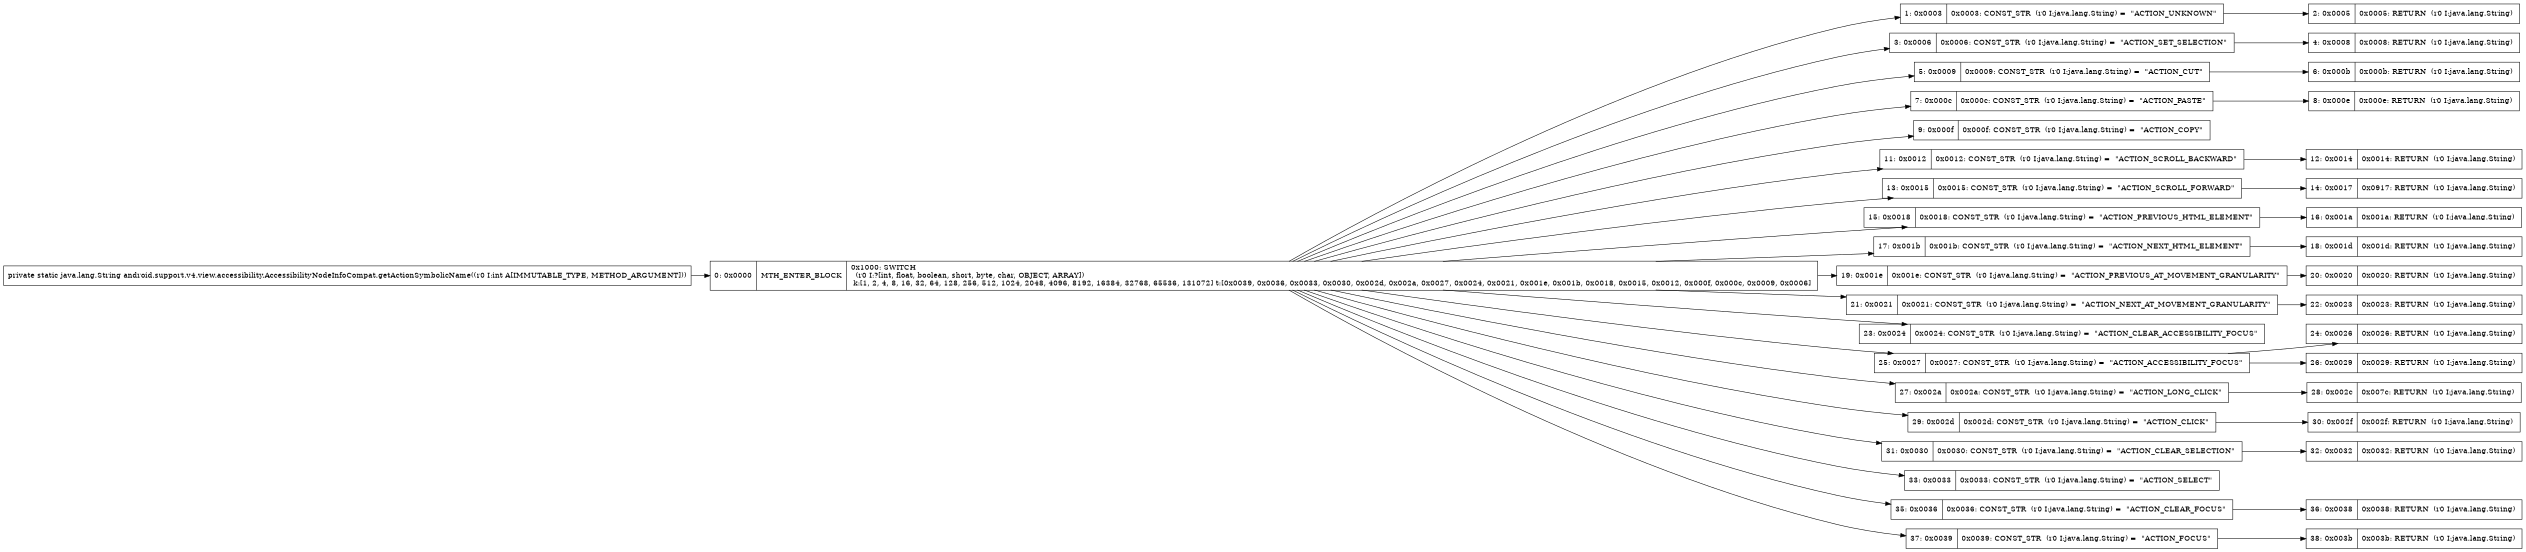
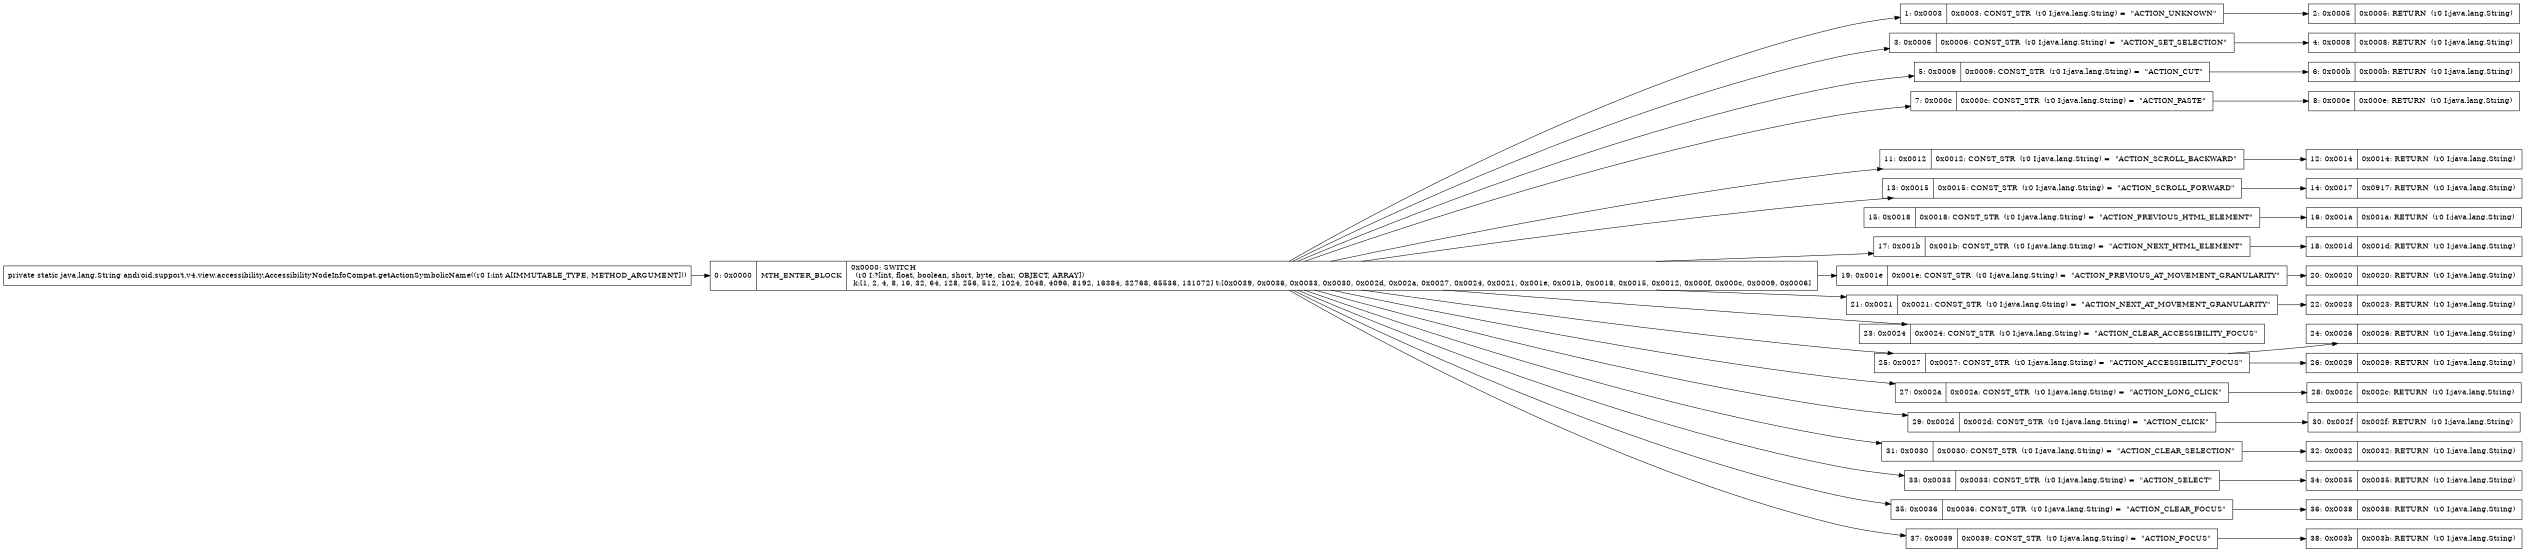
node "9: 0x000f": removed
edge "0: 0x0000" -> "15: 0x0018": removed
node "0: 0x0000": text "0x1000: SWITCH" -> "0x0000: SWITCH"
node "28: 0x002c": text "0x007c: RETURN  (r0 I:java.lang.String)" -> "0x002c: RETURN  (r0 I:java.lang.String)"
node "34: 0x0035": added
